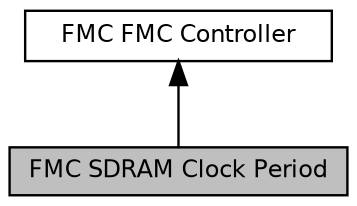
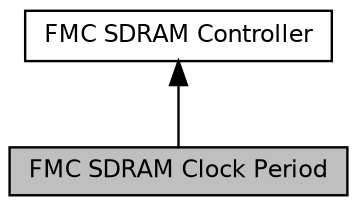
node "FMC FMC Controller": label "FMC FMC Controller" -> "FMC SDRAM Controller"
